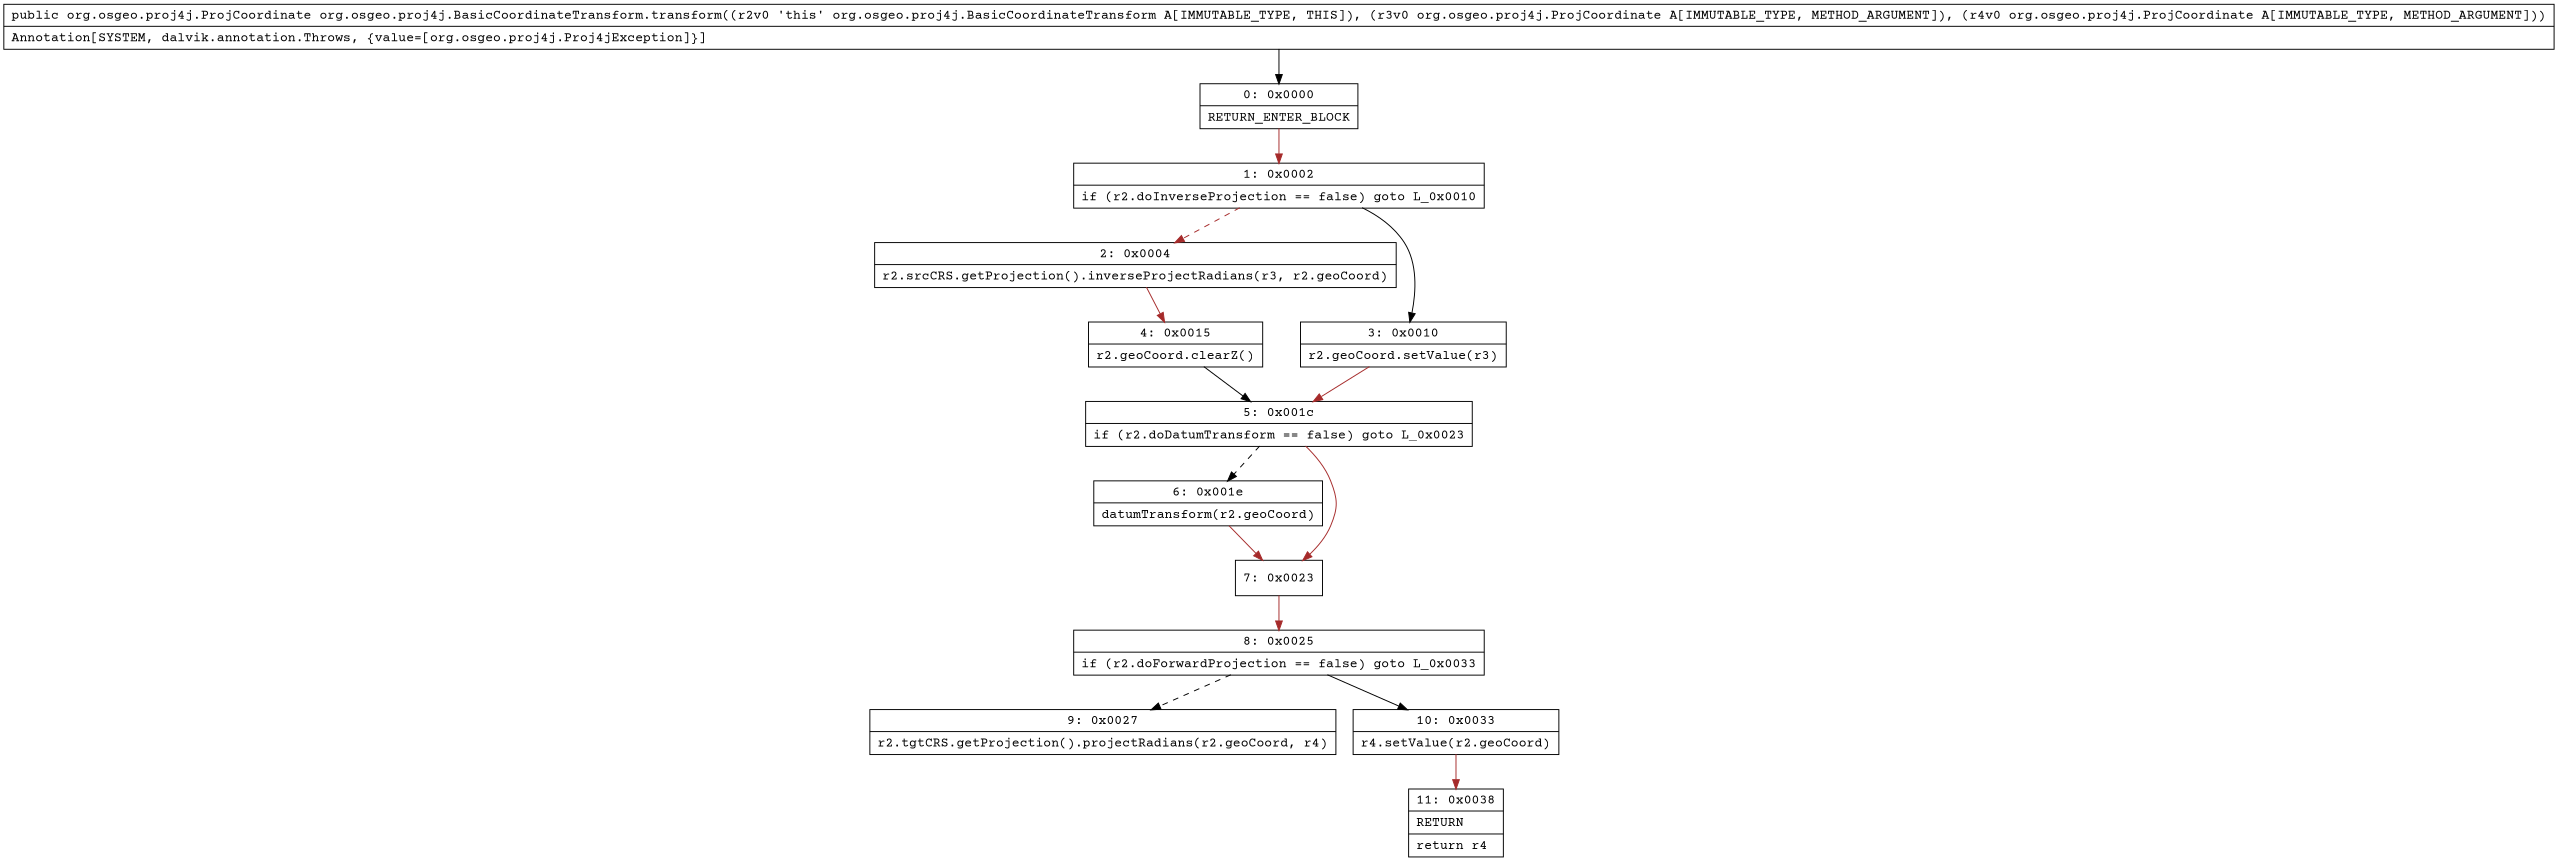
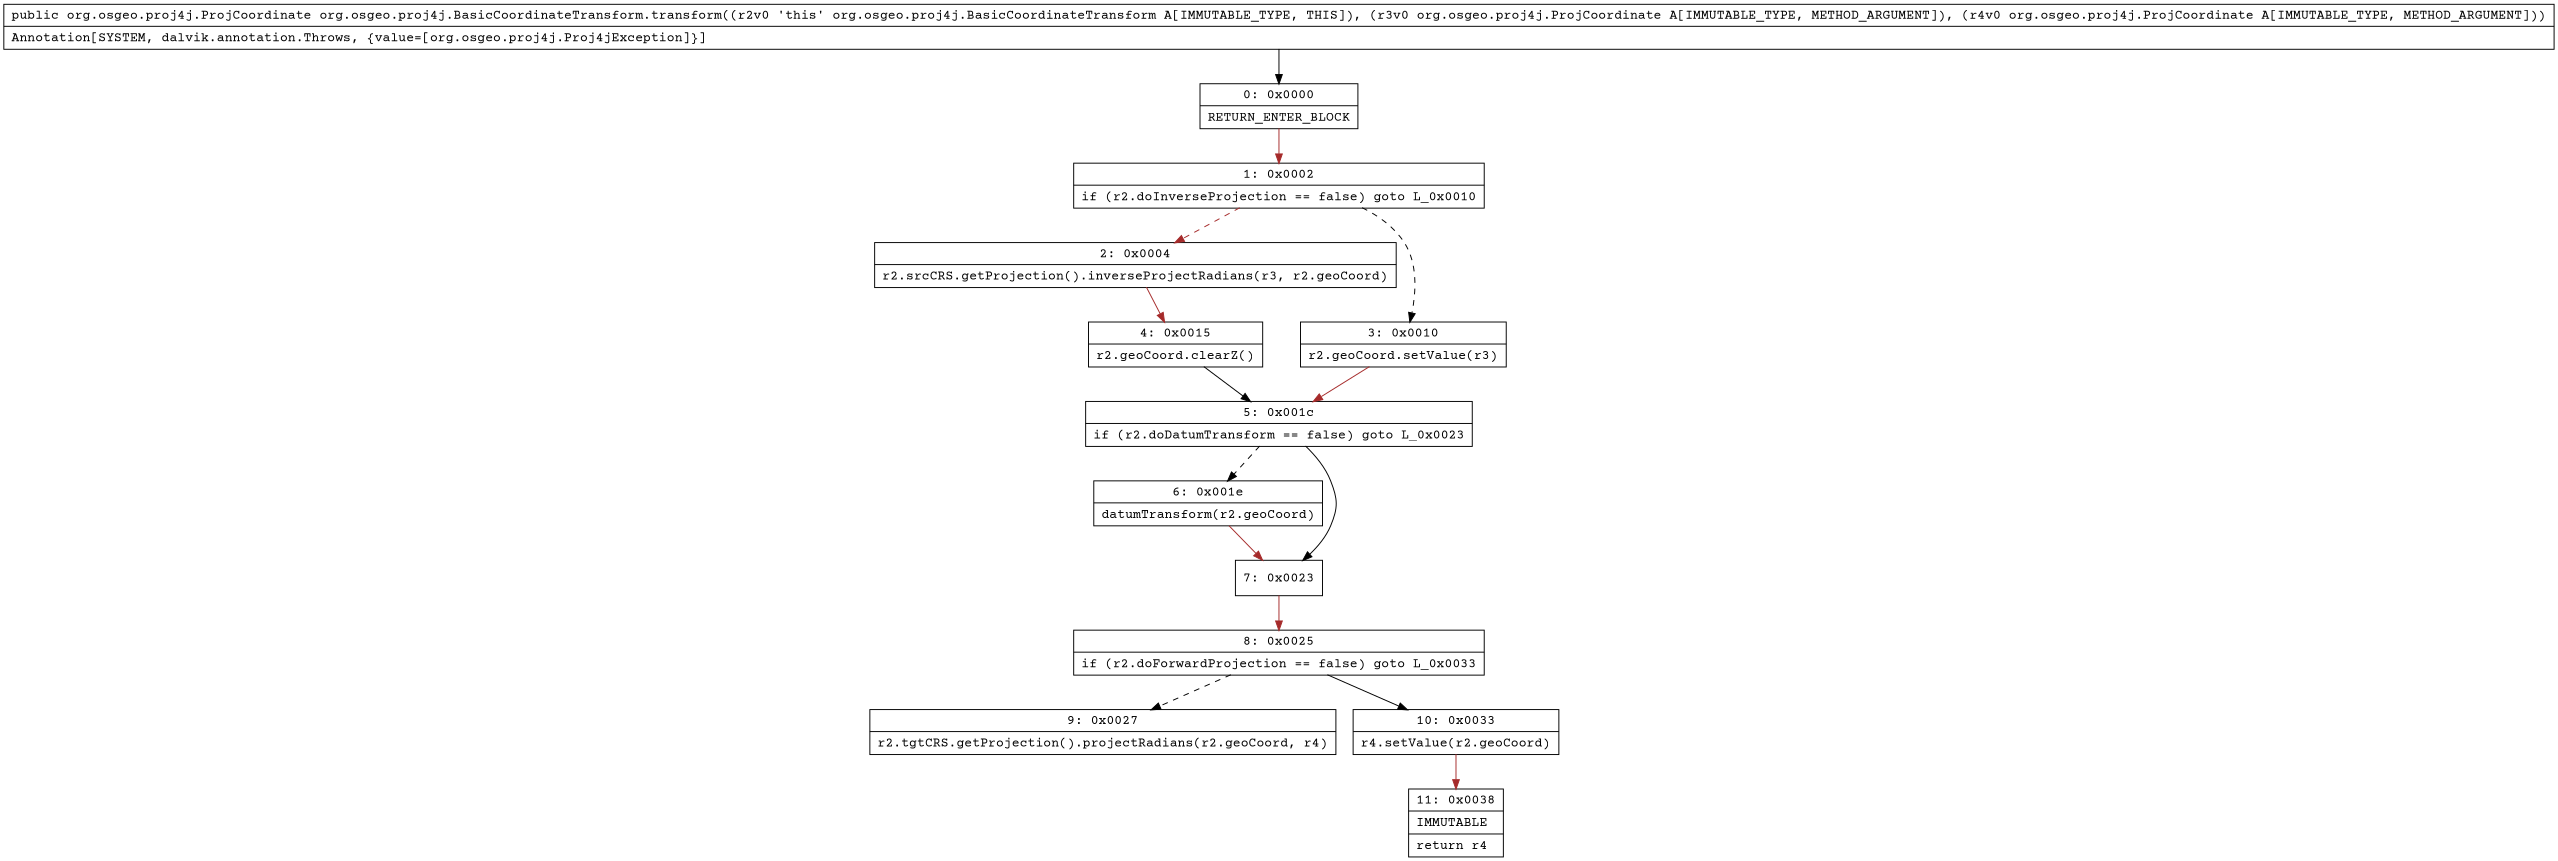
edge "1: 0x0002" -> "3: 0x0010": style solid -> dashed
edge "5: 0x001c" -> "7: 0x0023": color brown -> black
node "11: 0x0038": text "RETURN" -> "IMMUTABLE"
